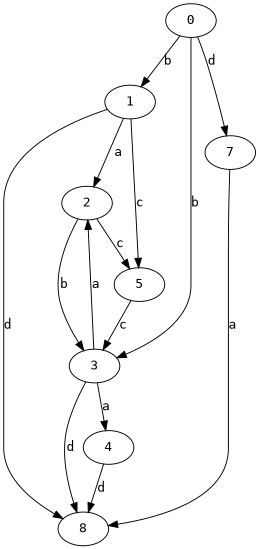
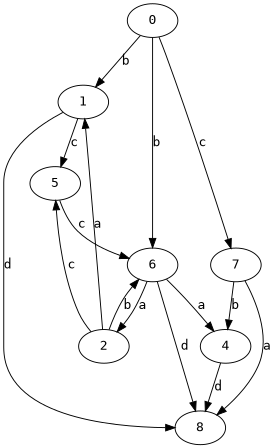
edge "0" -> "7": label "d" -> "c"
edge "1" -> "2": reversed
edge "7" -> "4": added, label "b"
node "3": label "3" -> "6"
